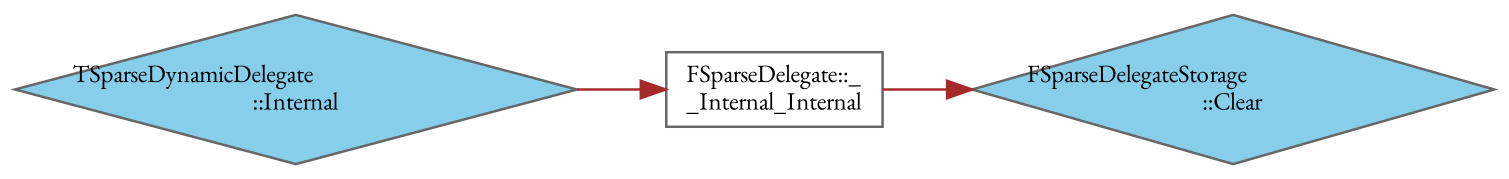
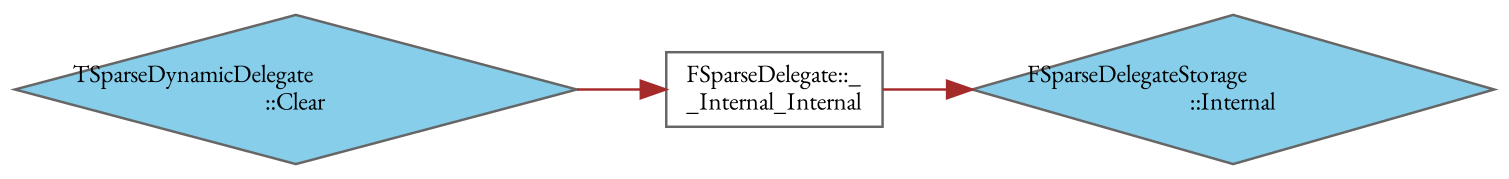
node "TSparseDynamicDelegate ::Internal": label "TSparseDynamicDelegate ::Internal" -> "TSparseDynamicDelegate ::Clear"
node "FSparseDelegateStorage ::Clear": label "FSparseDelegateStorage ::Clear" -> "FSparseDelegateStorage ::Internal"
